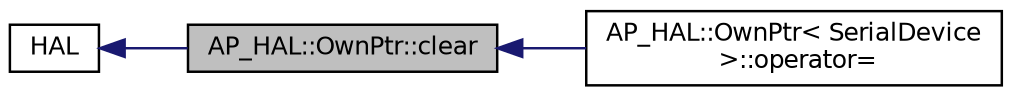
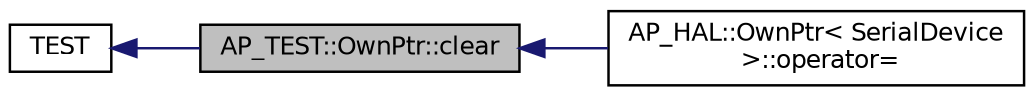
node "HAL": label "HAL" -> "TEST"
node "AP_HAL::OwnPtr::clear": label "AP_HAL::OwnPtr::clear" -> "AP_TEST::OwnPtr::clear"
